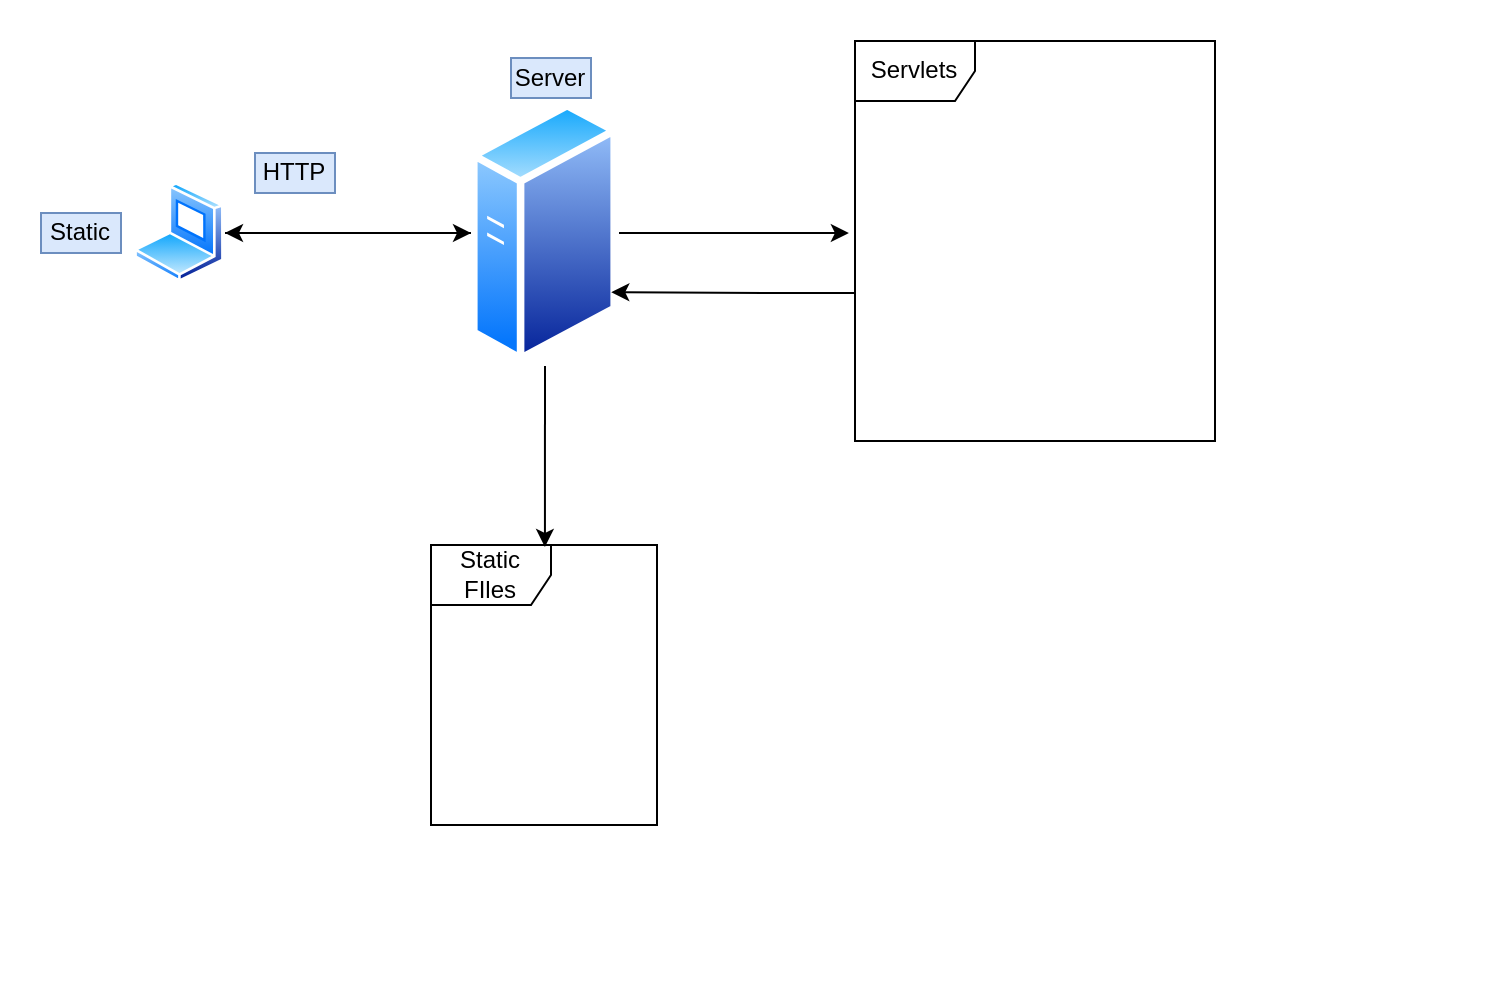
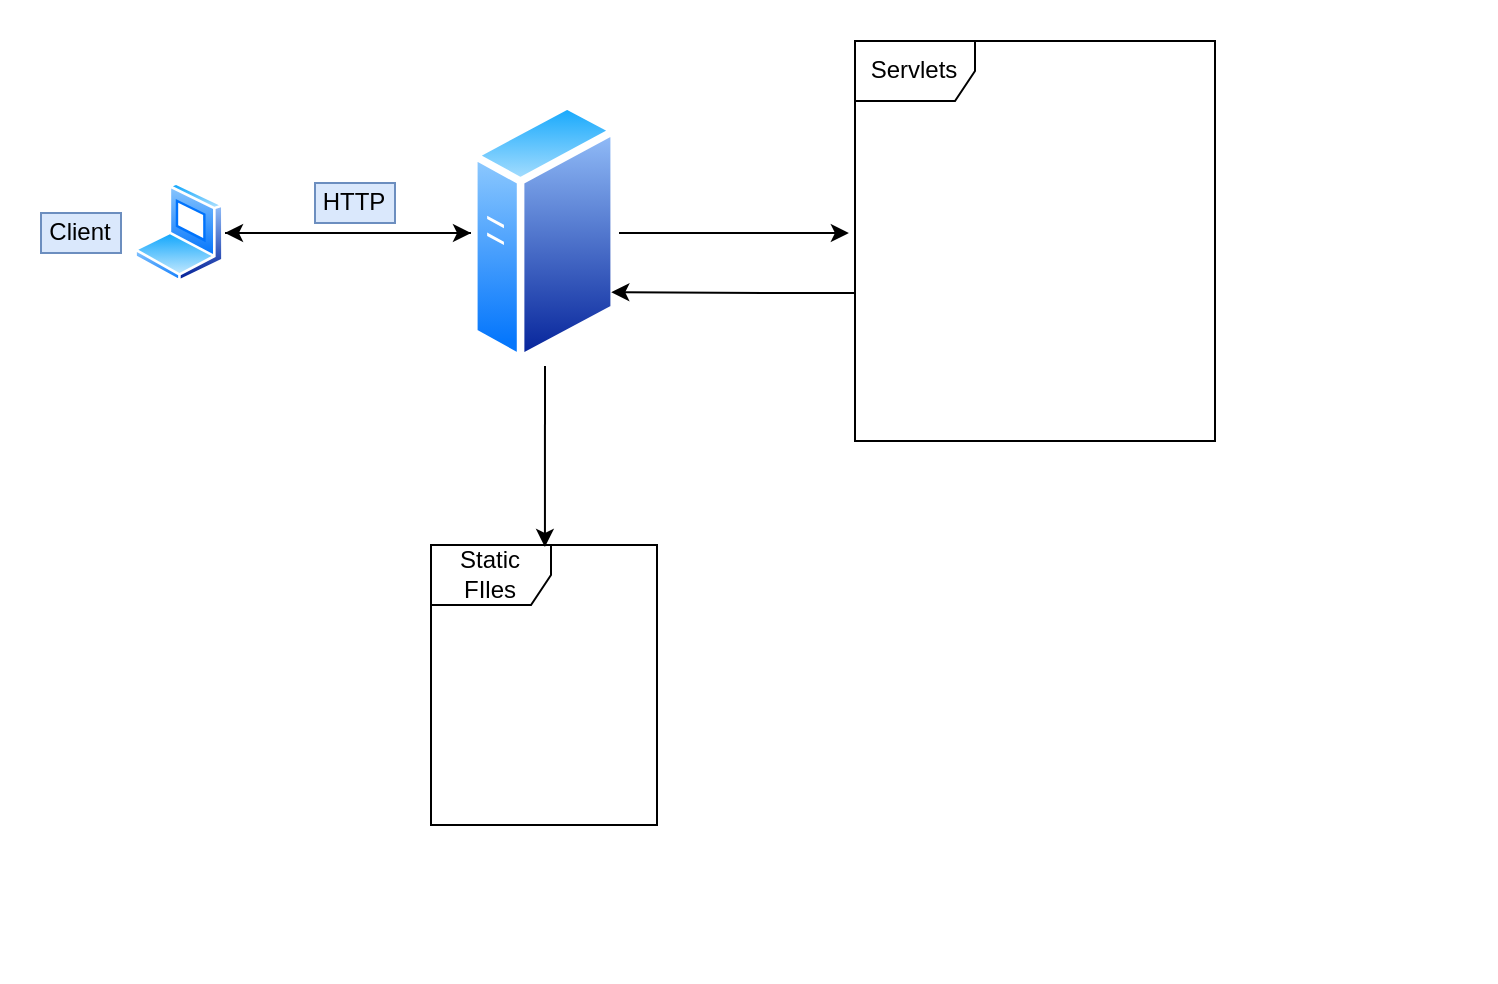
node "Server": removed
node "HTTP": moved (295, 173) -> (355, 203)
node "Static": label "Static" -> "Client"
